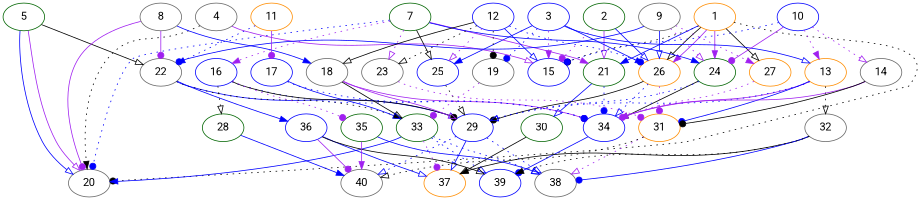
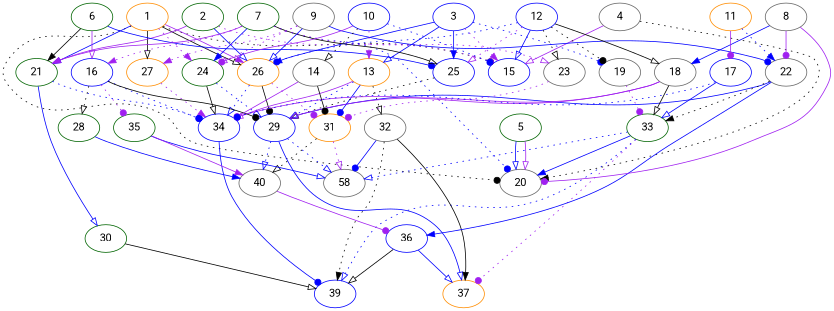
node "6": added
edge "1" -> "24": style solid -> dotted
edge "5" -> "22": removed
edge "10" -> "14": color purple -> black
edge "36" -> "40": reversed
edge "30" -> "37": now "30" -> "39"
node "38": label "38" -> "58"
